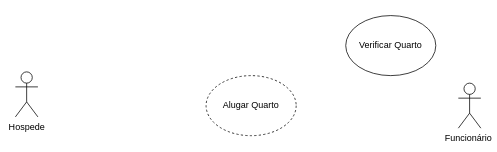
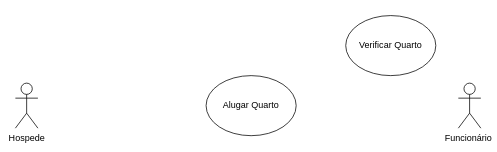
node "Hospede": moved (27, 94) -> (27, 105)
node "Alugar Quarto": style dashed -> solid
